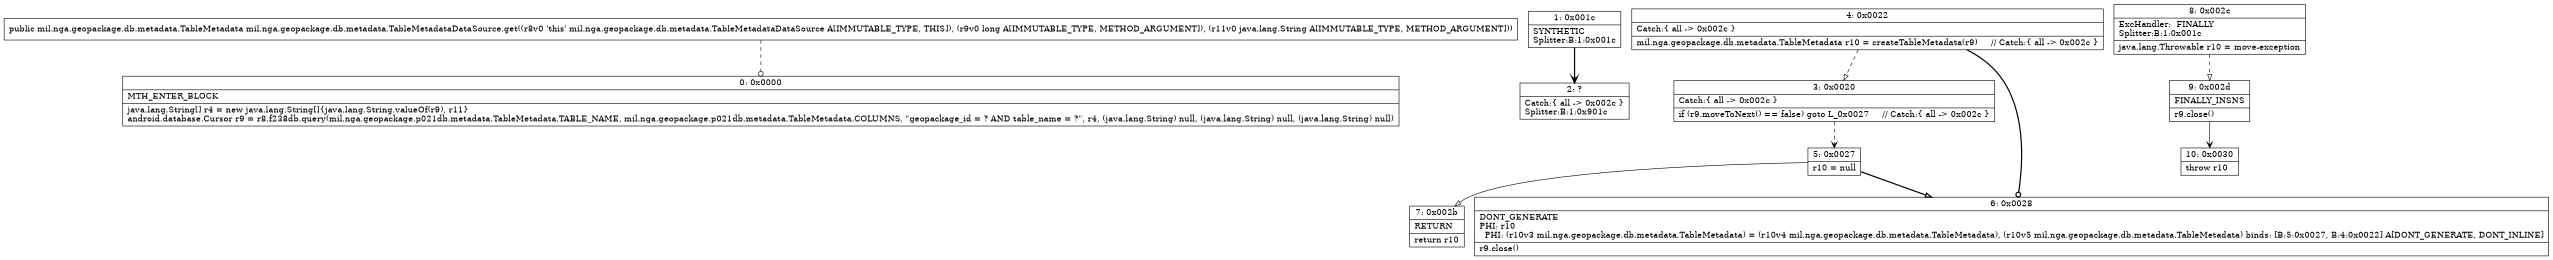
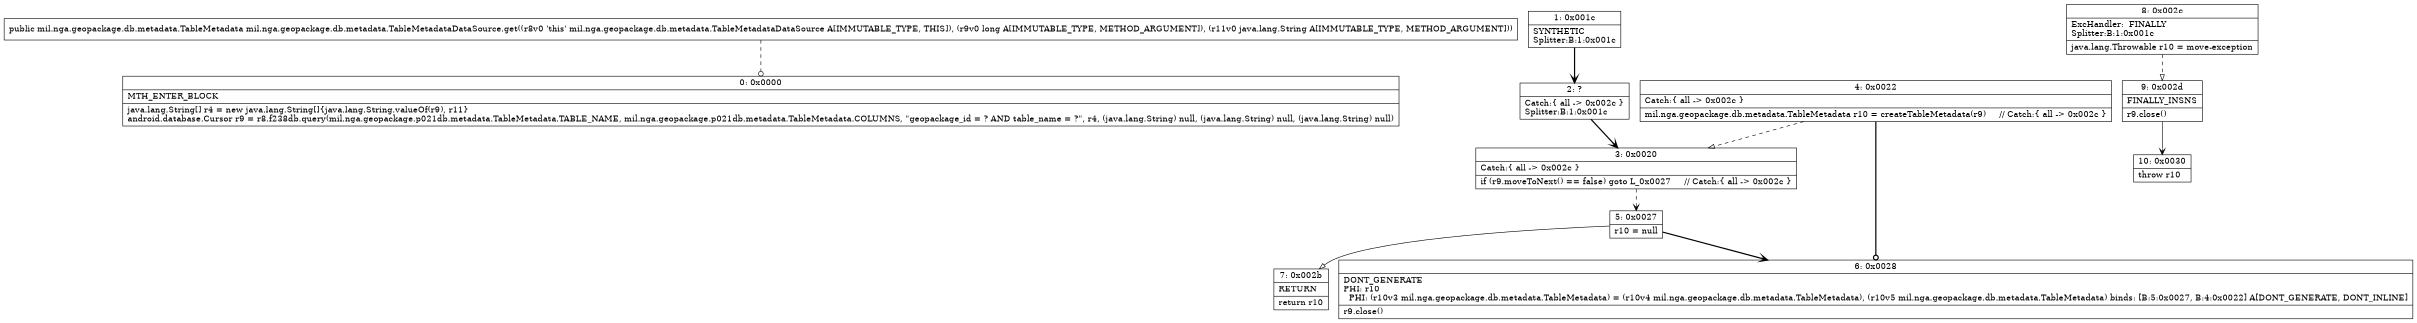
node "2: ?": text "Splitter:B:1:0x901c" -> "Splitter:B:1:0x001c"
edge "2: ?" -> "3: 0x0020": added
edge "5: 0x0027" -> "6: 0x0028": arrowhead onormal -> vee
